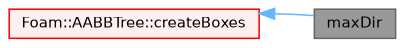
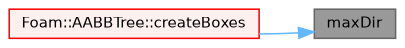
edge "maxDir" -> "Foam::AABBTree::createBoxes": reversed
